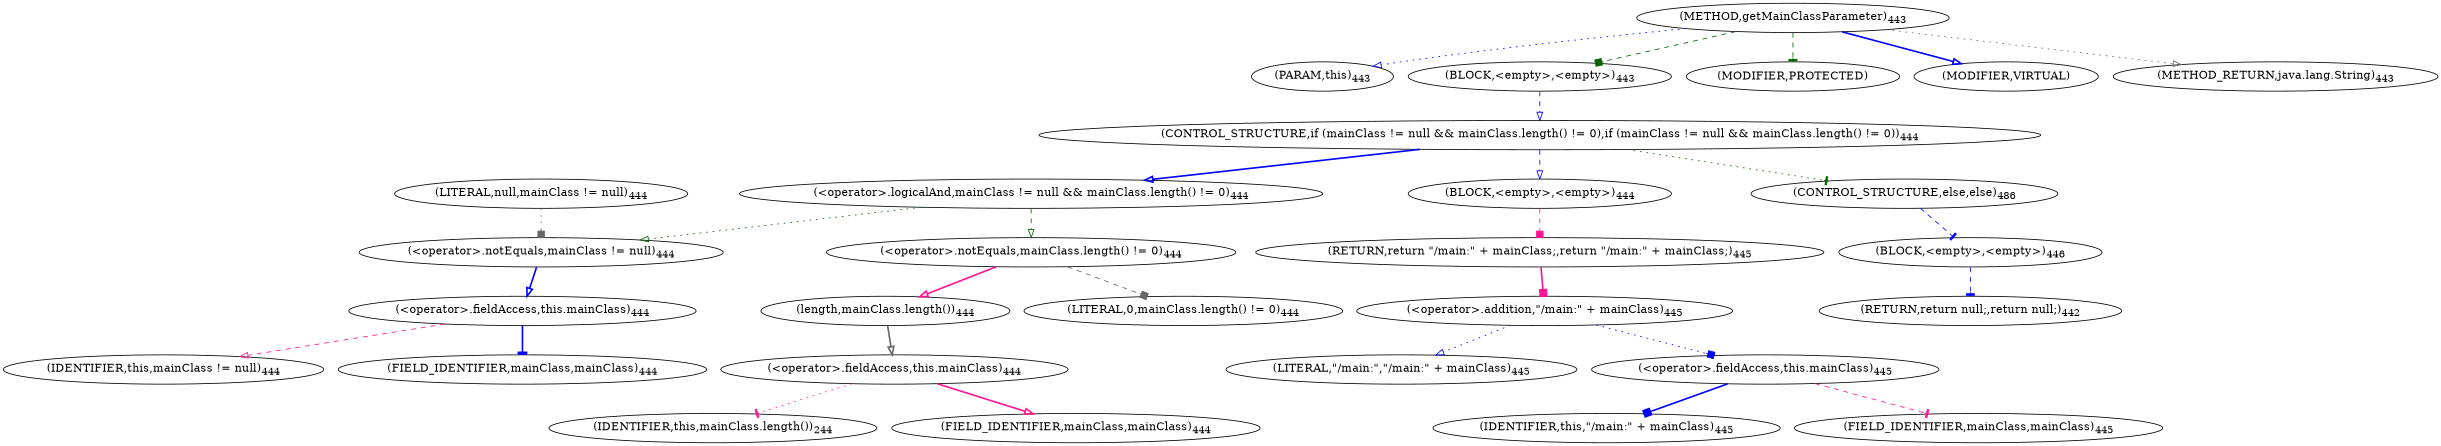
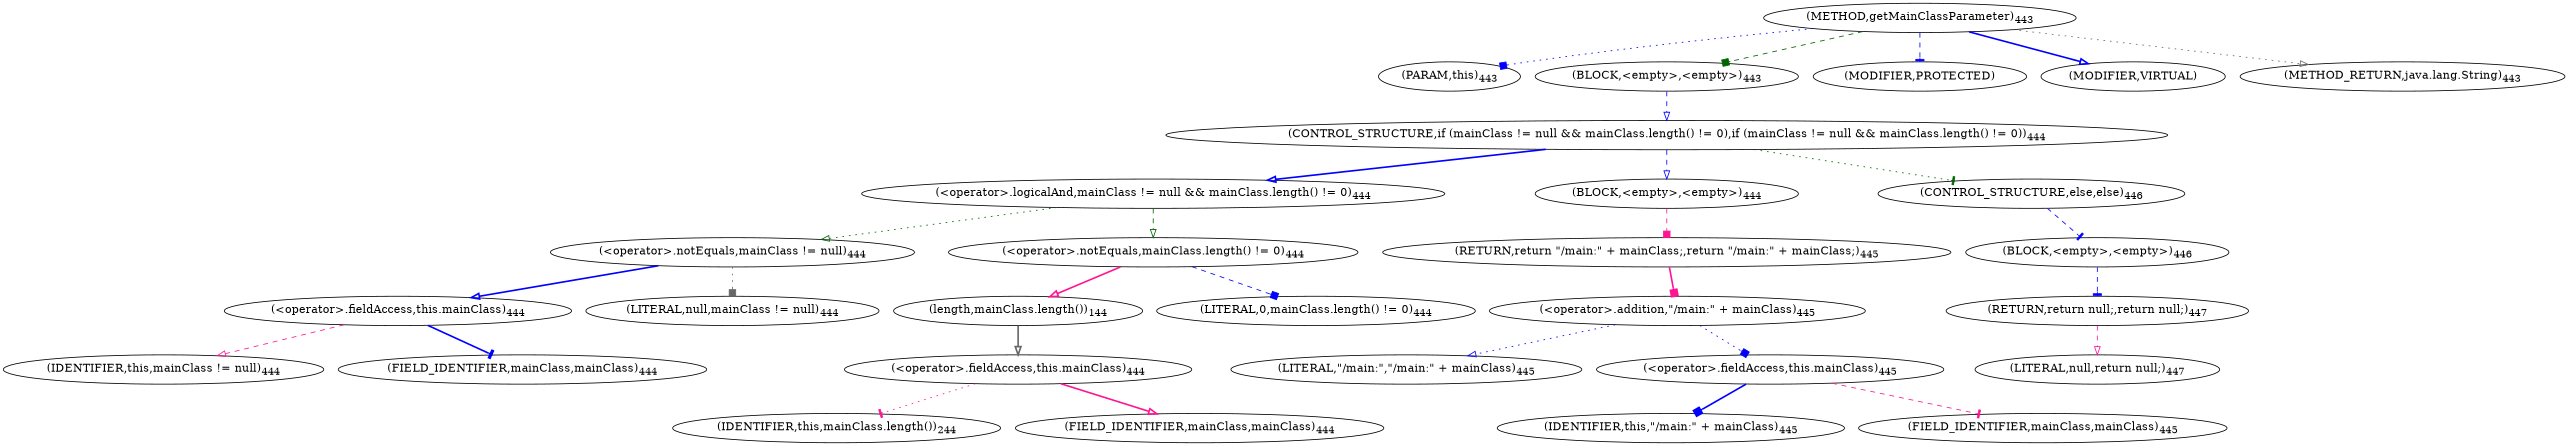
edge "(METHOD,getMainClassParameter)" -> "(PARAM,this)": arrowhead onormal -> box
edge "(METHOD,getMainClassParameter)" -> "(MODIFIER,PROTECTED)": color darkgreen -> blue
node "(CONTROL_STRUCTURE,else,else)": text "486" -> "446"
edge "(LITERAL,null,mainClass != null)" -> "(<operator>.notEquals,mainClass != null)": reversed
edge "(<operator>.notEquals,mainClass.length() != 0)" -> "(LITERAL,0,mainClass.length() != 0)": color gray40 -> blue
node "(length,mainClass.length())": text "444" -> "144"
node "(RETURN,return null;,return null;)": text "442" -> "447"
node "(LITERAL,null,return null;)": added
